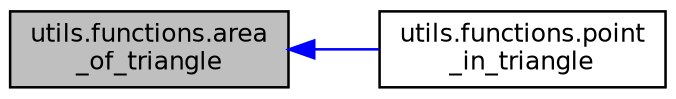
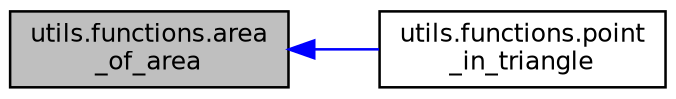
node "utils.functions.area _of_triangle": label "utils.functions.area _of_triangle" -> "utils.functions.area _of_area"
